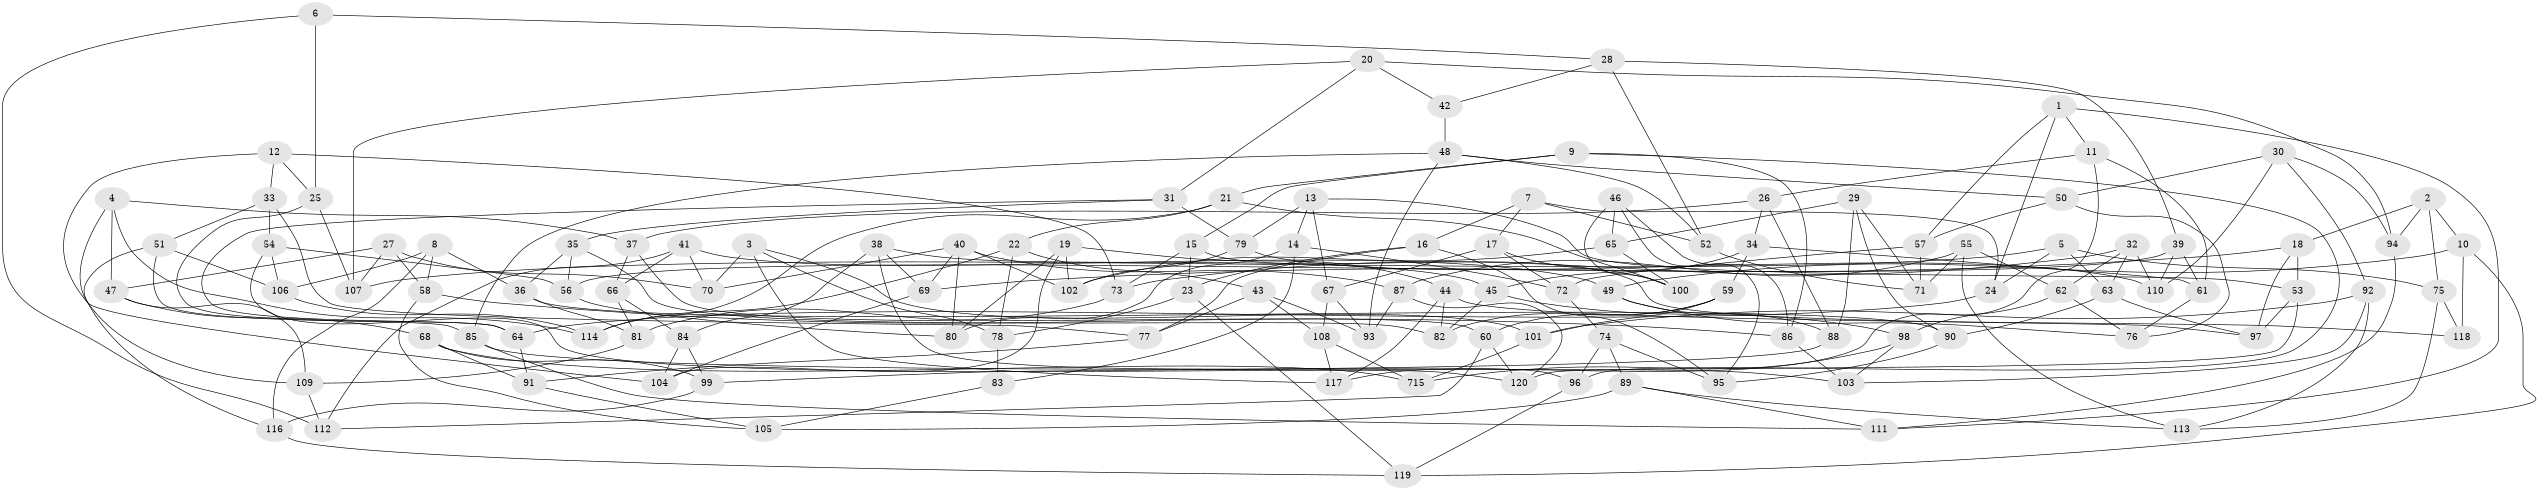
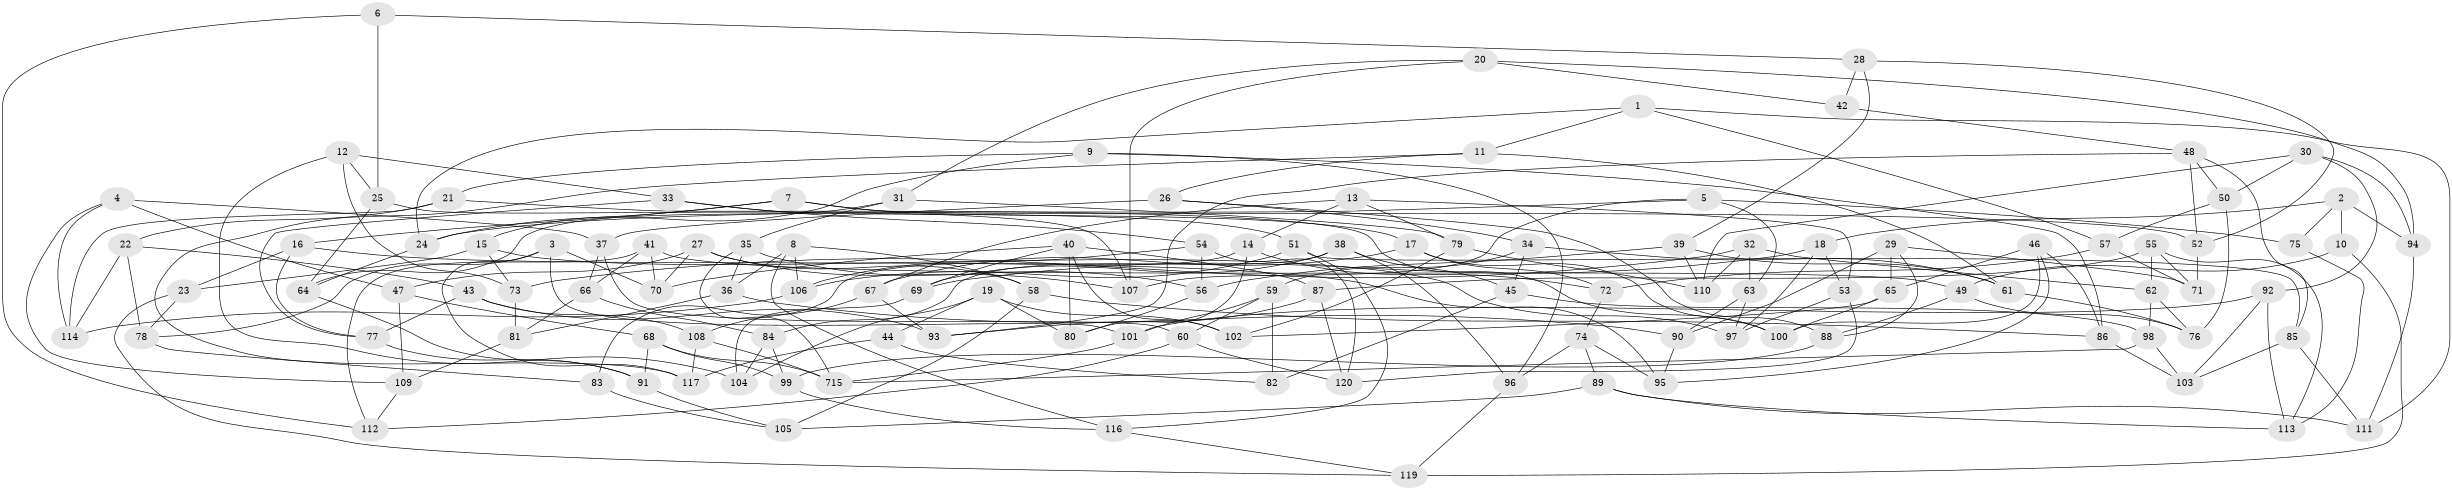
edge "35" -- "82": now "35" -- "715"
node "118": removed
